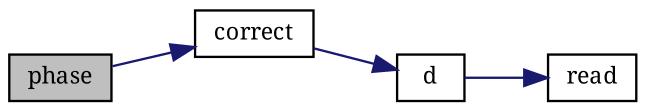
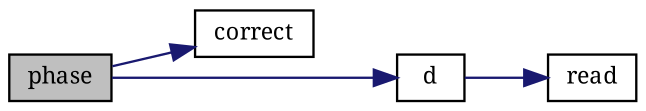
edge "correct" -> "d": now "phase" -> "d"
